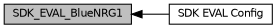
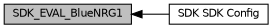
node "SDK EVAL Config": label "SDK EVAL Config" -> "SDK SDK Config"
